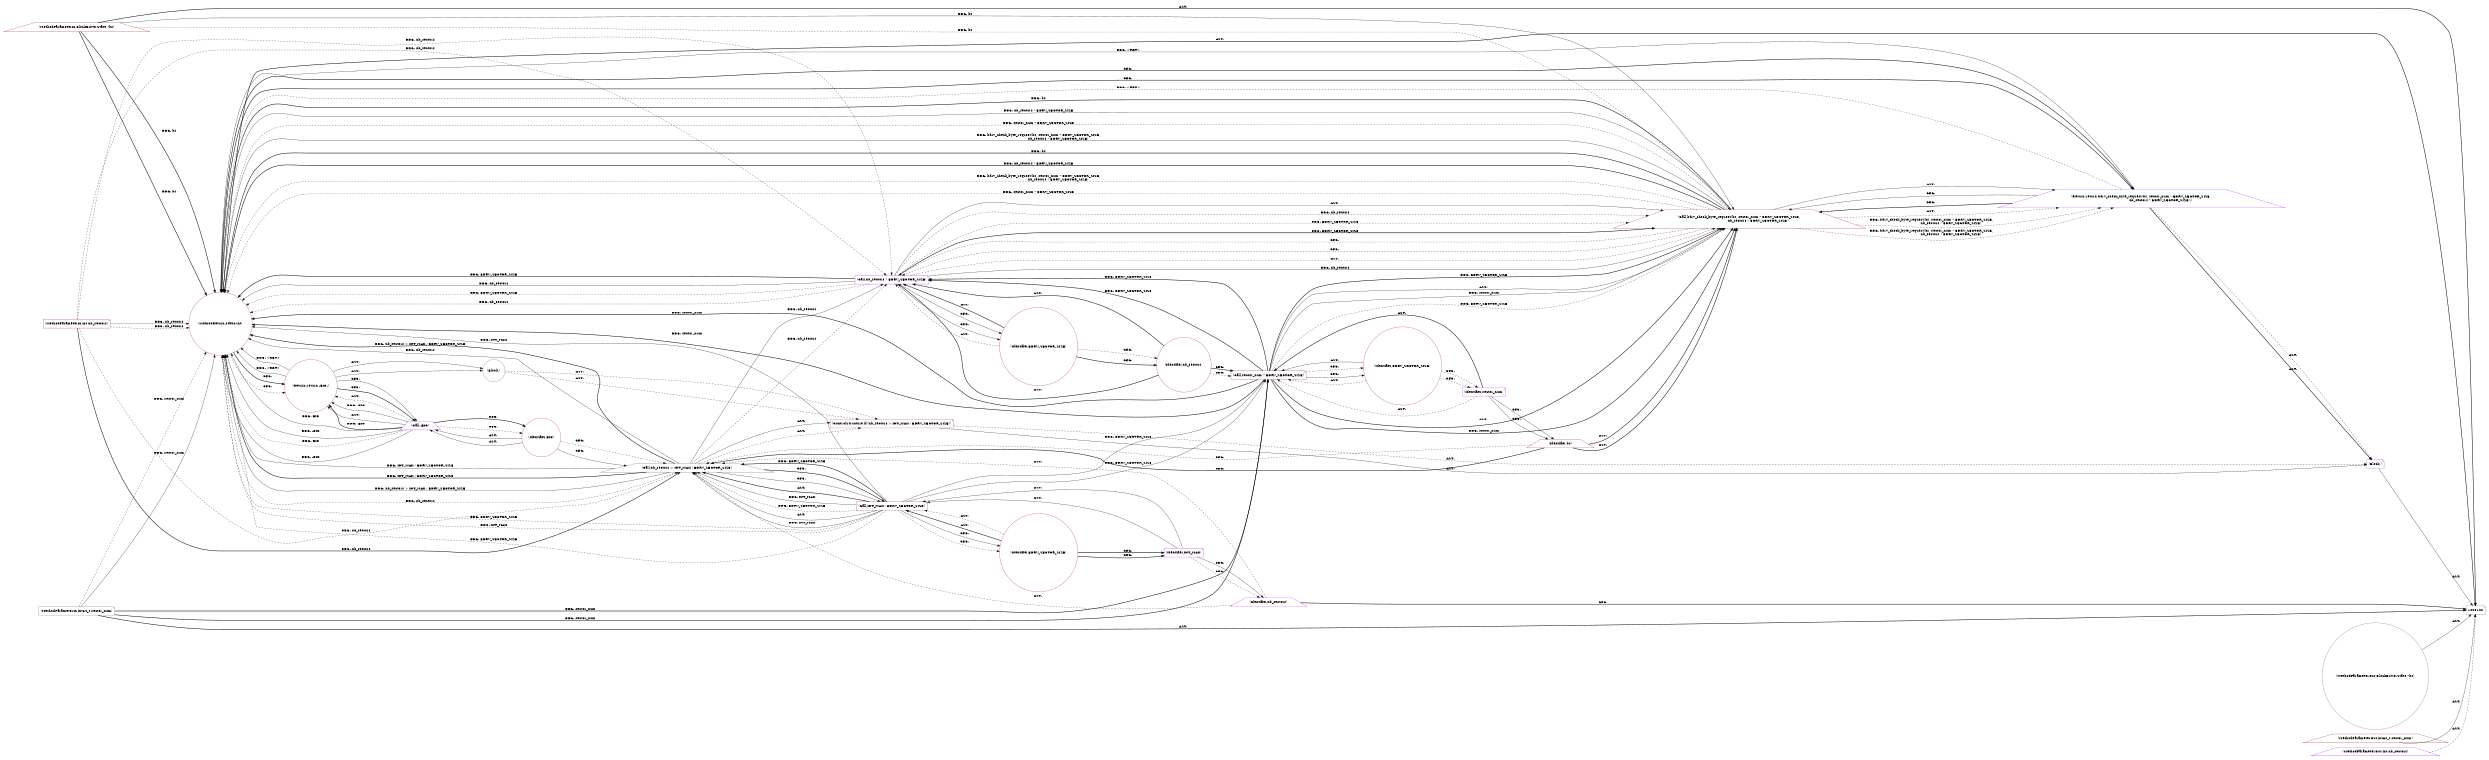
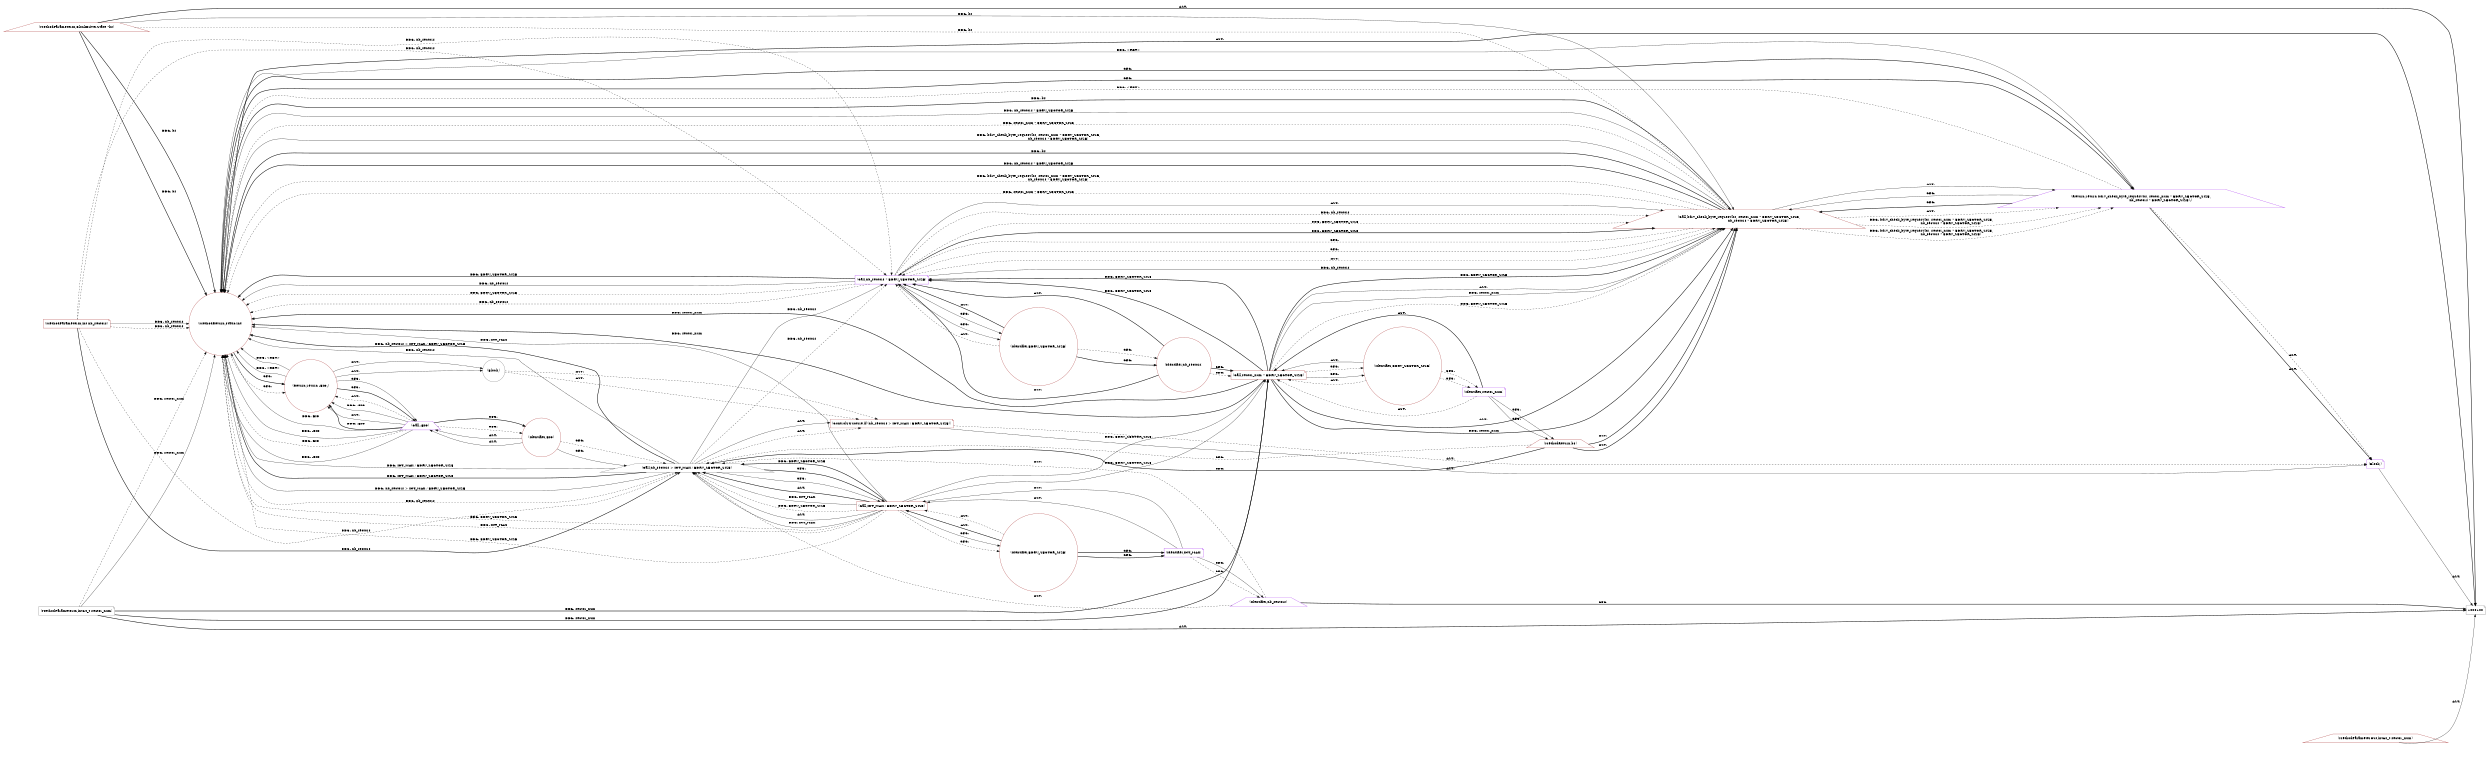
node "(Identifier,bs)": label "(Identifier,bs)" -> "(MethodReturn,bs)"
node "(MethodParameterOut,BlockDriverState *bs)": removed
node "(MethodParameterOut,int nb_sectors)": removed
